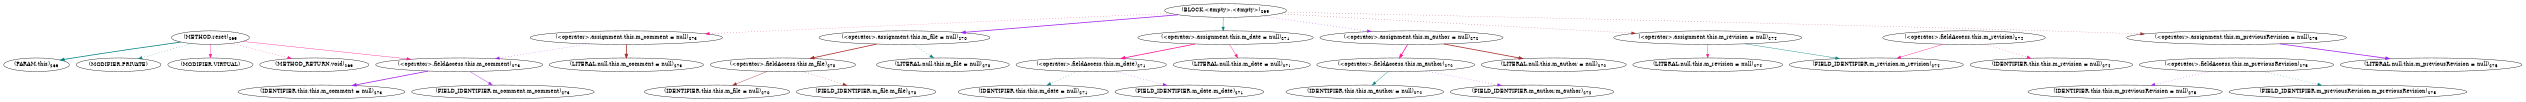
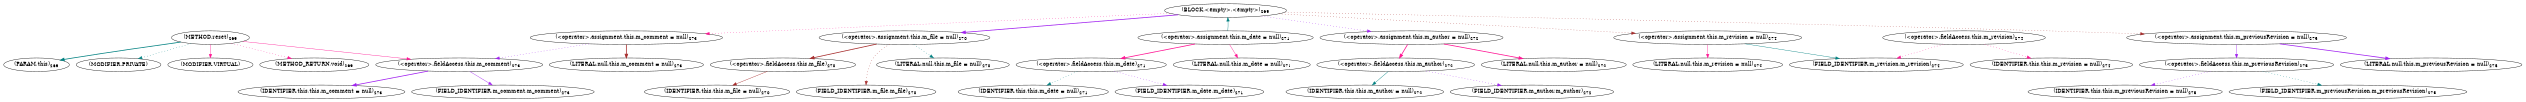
edge "(BLOCK,<empty>,<empty>)" -> "(<operator>.assignment,this.m_date = null)": reversed
edge "(<operator>.assignment,this.m_previousRevision = null)" -> "(<operator>.fieldAccess,this.m_previousRevision)": added
edge "(<operator>.assignment,this.m_author = null)" -> "(LITERAL,null,this.m_author = null)": color brown -> deeppink
edge "(<operator>.fieldAccess,this.m_revision)" -> "(FIELD_IDENTIFIER,m_revision,m_revision)": style solid -> dotted
edge "(<operator>.fieldAccess,this.m_file)" -> "(FIELD_IDENTIFIER,m_file,m_file)": now "(<operator>.assignment,this.m_file = null)" -> "(FIELD_IDENTIFIER,m_file,m_file)"
